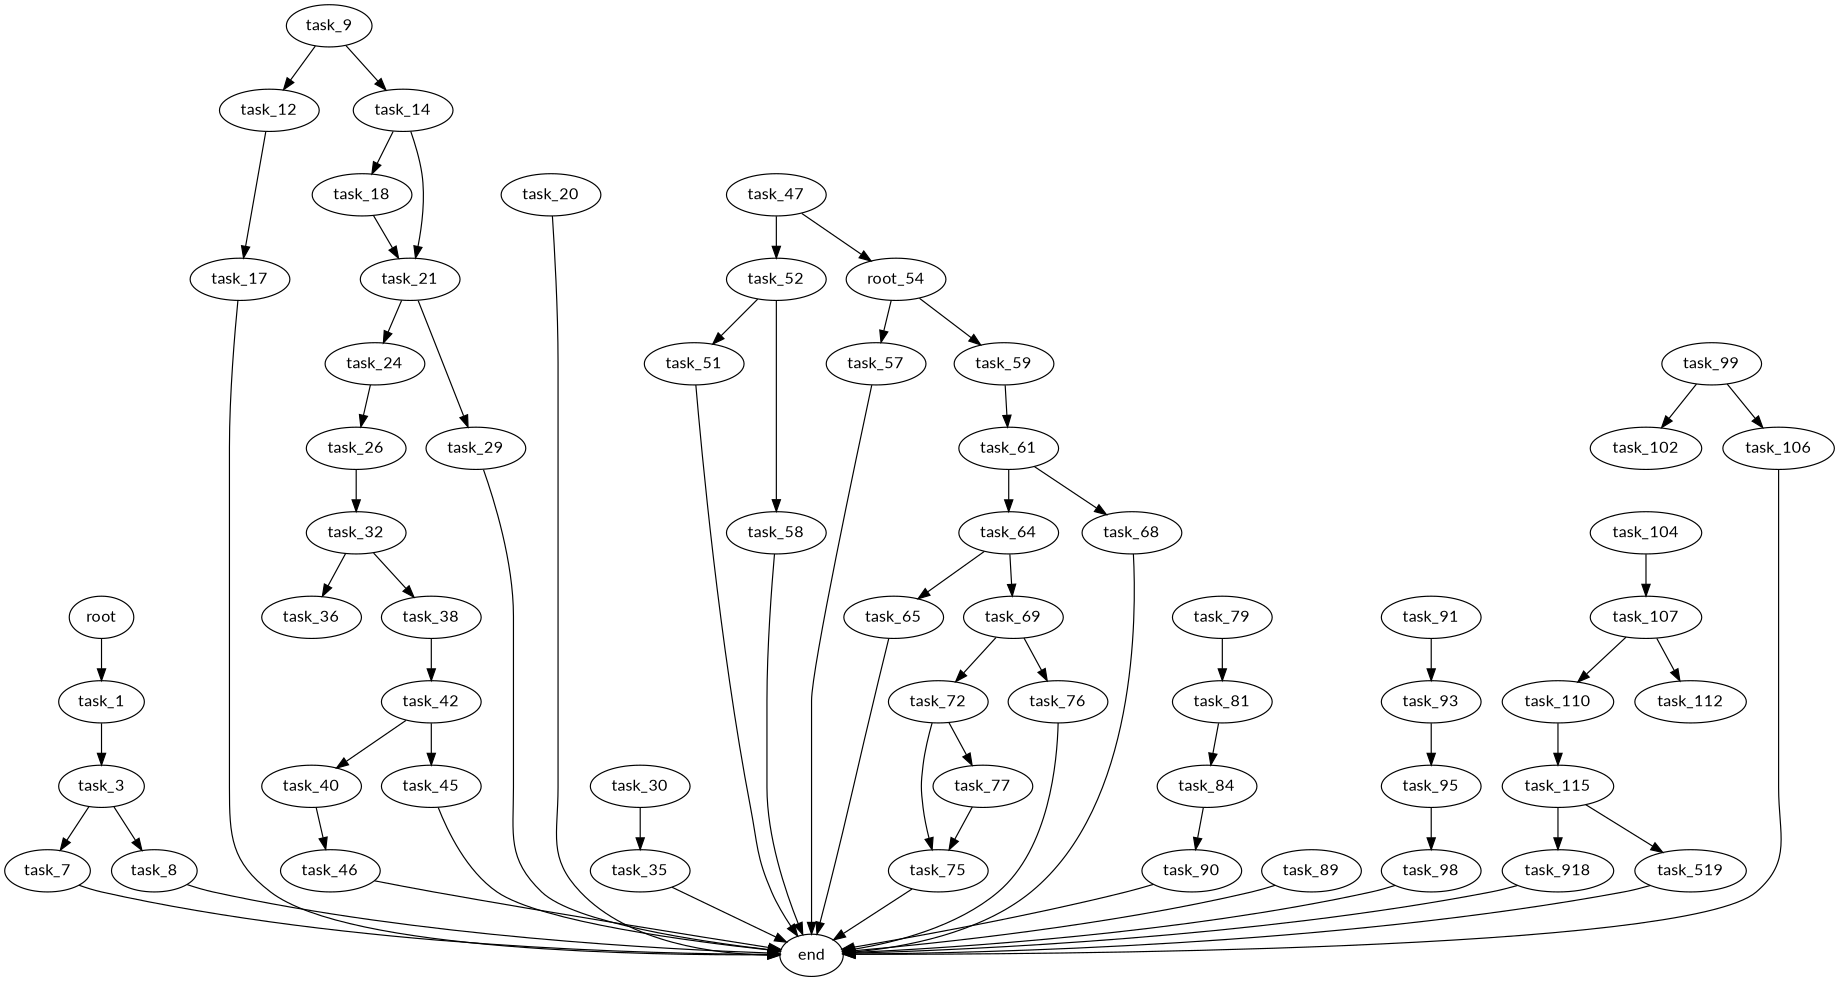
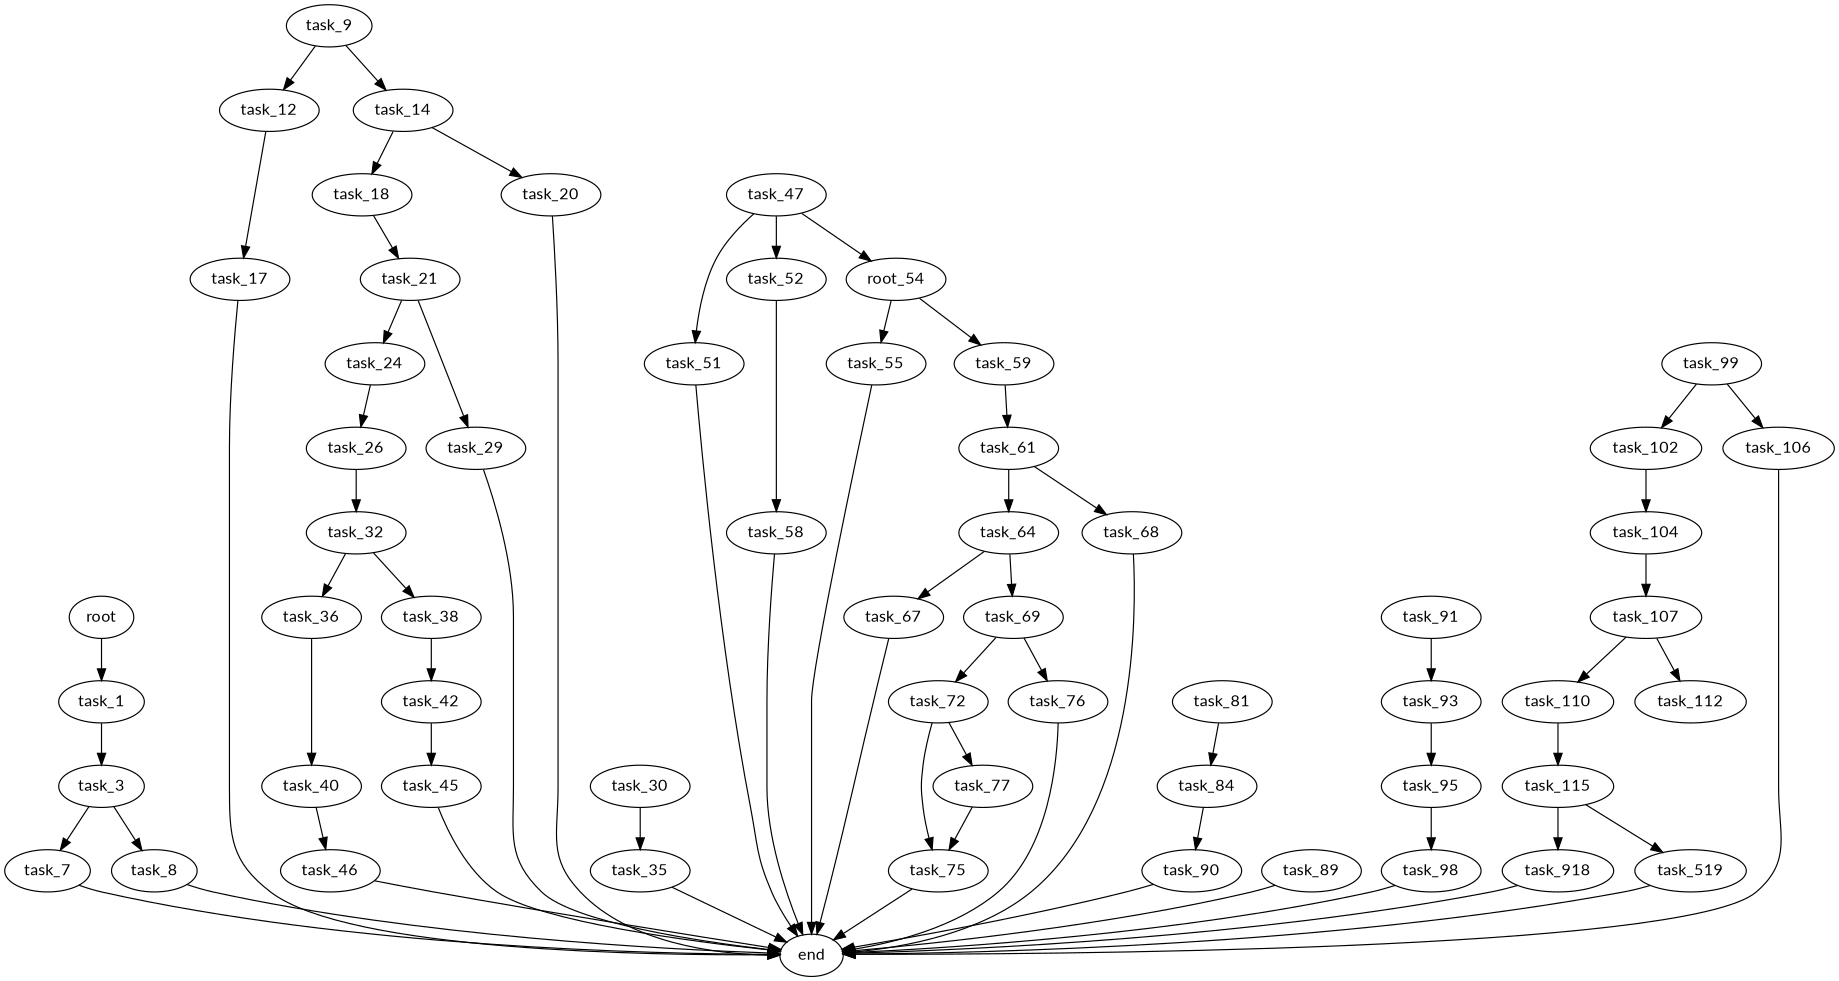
edge "task_14" -> "task_21": now "task_14" -> "task_20"
edge "task_52" -> "task_51": now "task_47" -> "task_51"
node "task_57": label "task_57" -> "task_55"
edge "task_102" -> "task_104": added
node "task_65": label "task_65" -> "task_67"
node "task_79": removed
edge "task_42" -> "task_40": now "task_36" -> "task_40"
